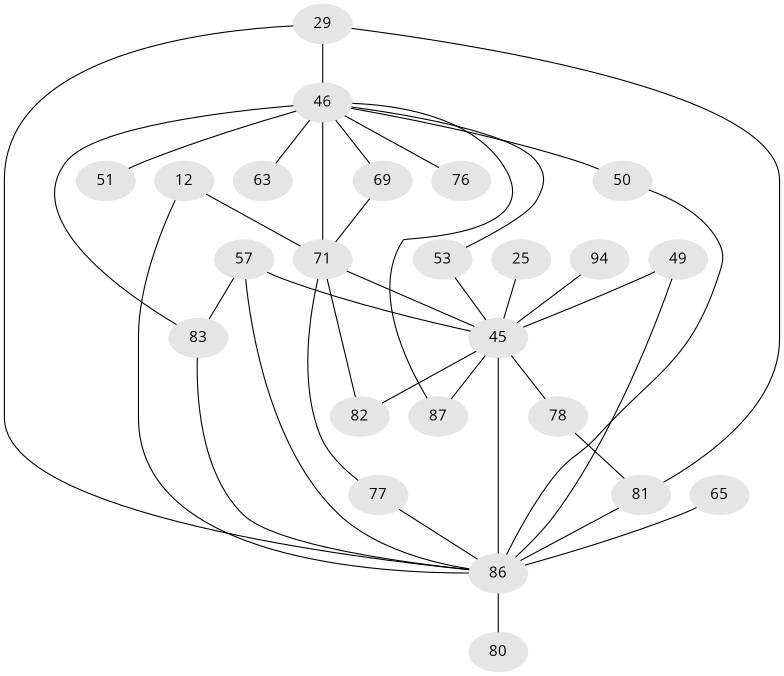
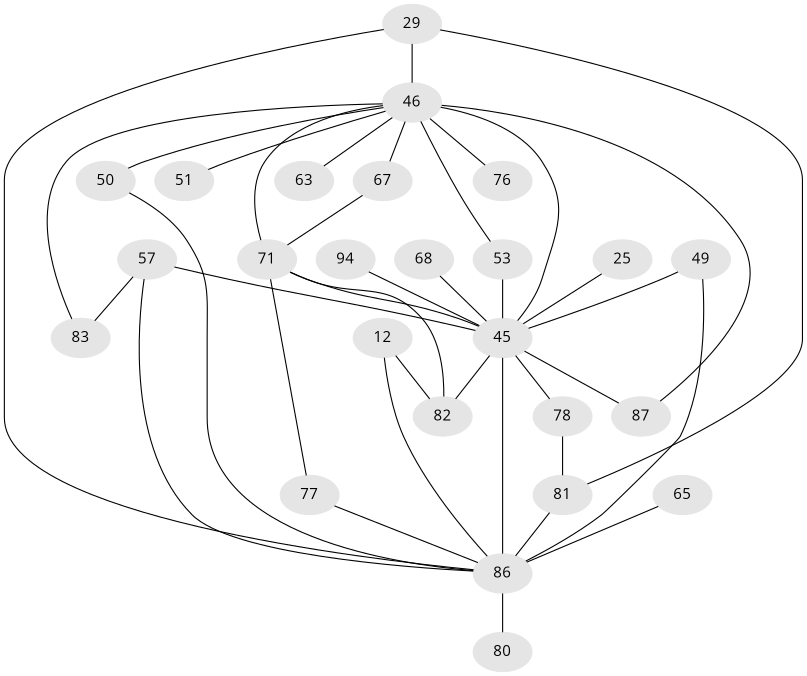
node "69": label "69" -> "67"
edge "46" -- "45": added
edge "12" -- "71": now "12" -- "82"
node "68": added
edge "83" -- "86": removed
